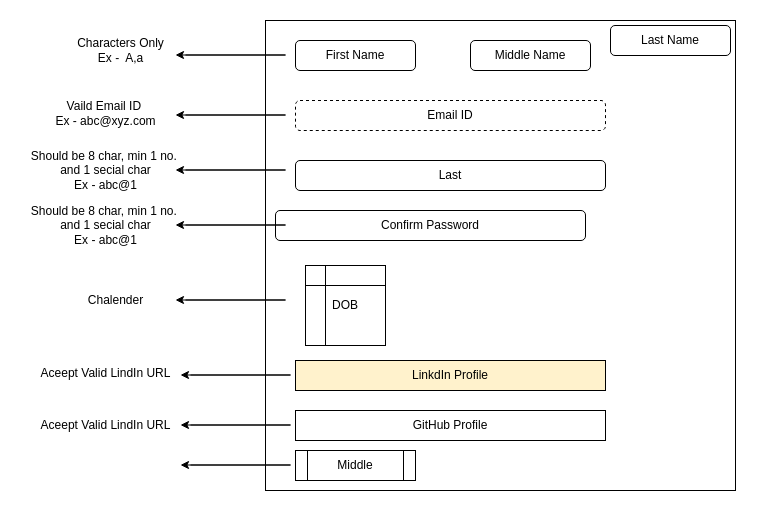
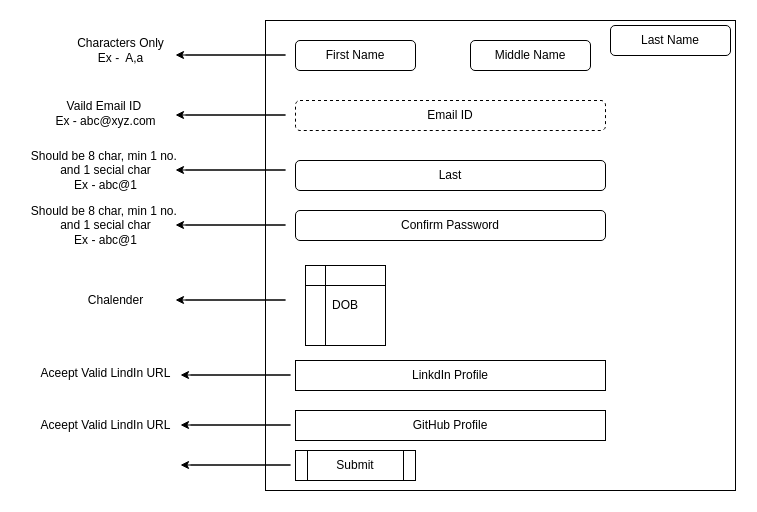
node "Confirm Password": moved (431, 226) -> (451, 226)
node "LinkdIn Profile": fillcolor #fff2cc -> #ffffff
node "Middle": label "Middle" -> "Submit"
